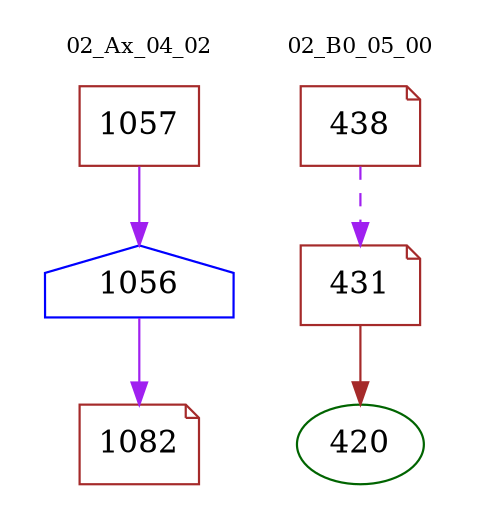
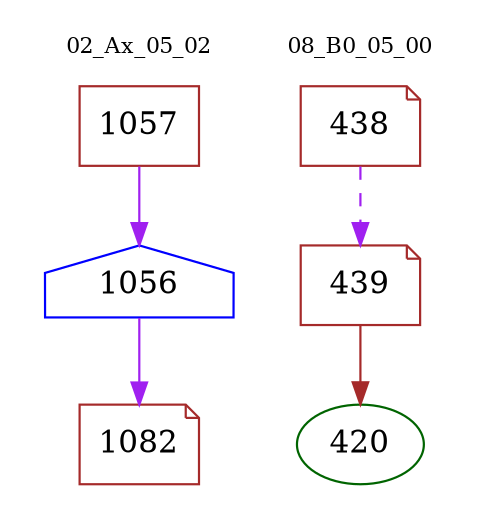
cluster "02_Ax_04_02": label "02_Ax_04_02" -> "02_Ax_05_02"
cluster "02_B0_05_00": label "02_B0_05_00" -> "08_B0_05_00"
node "431": label "431" -> "439"
